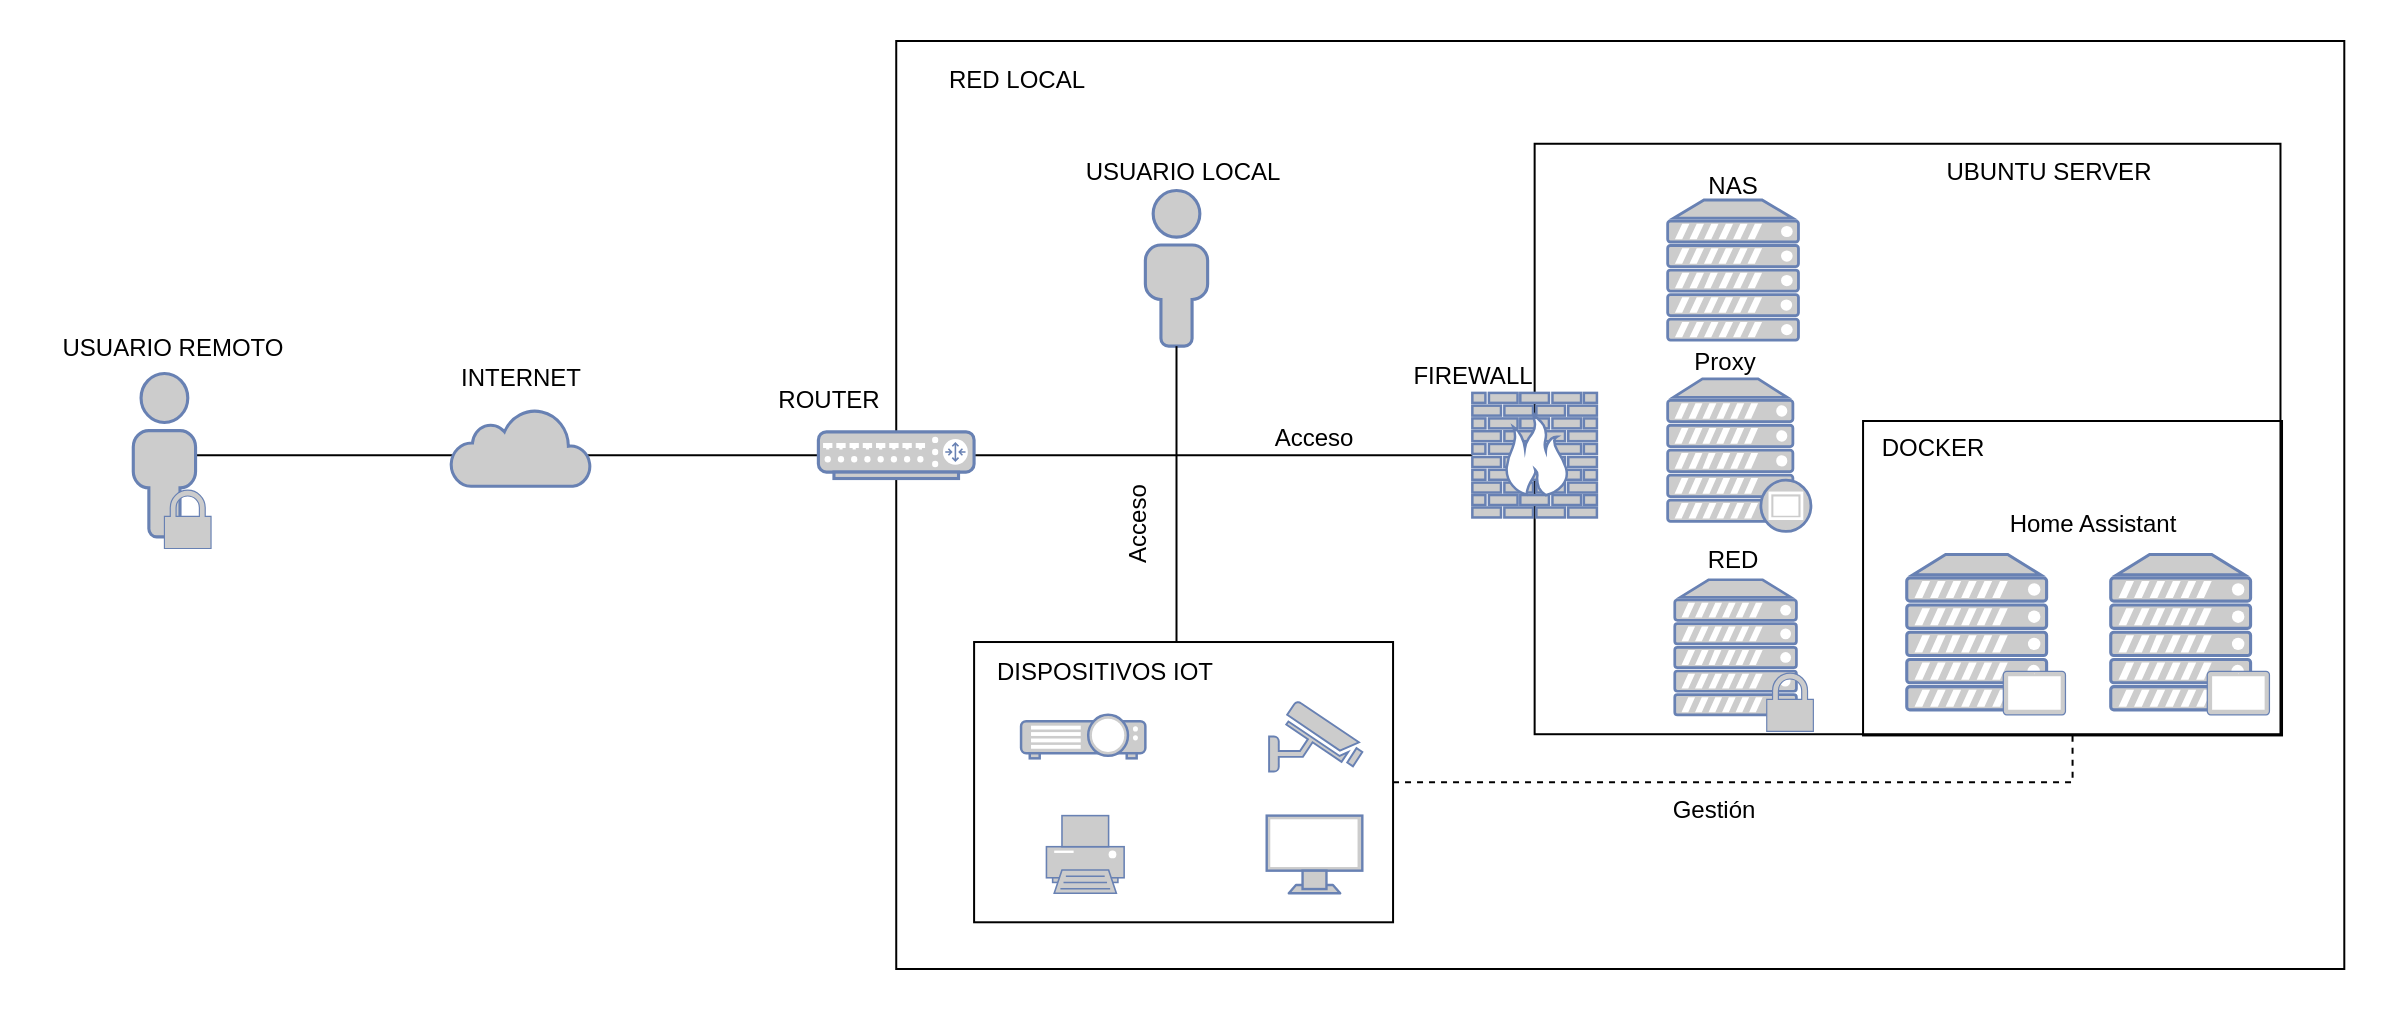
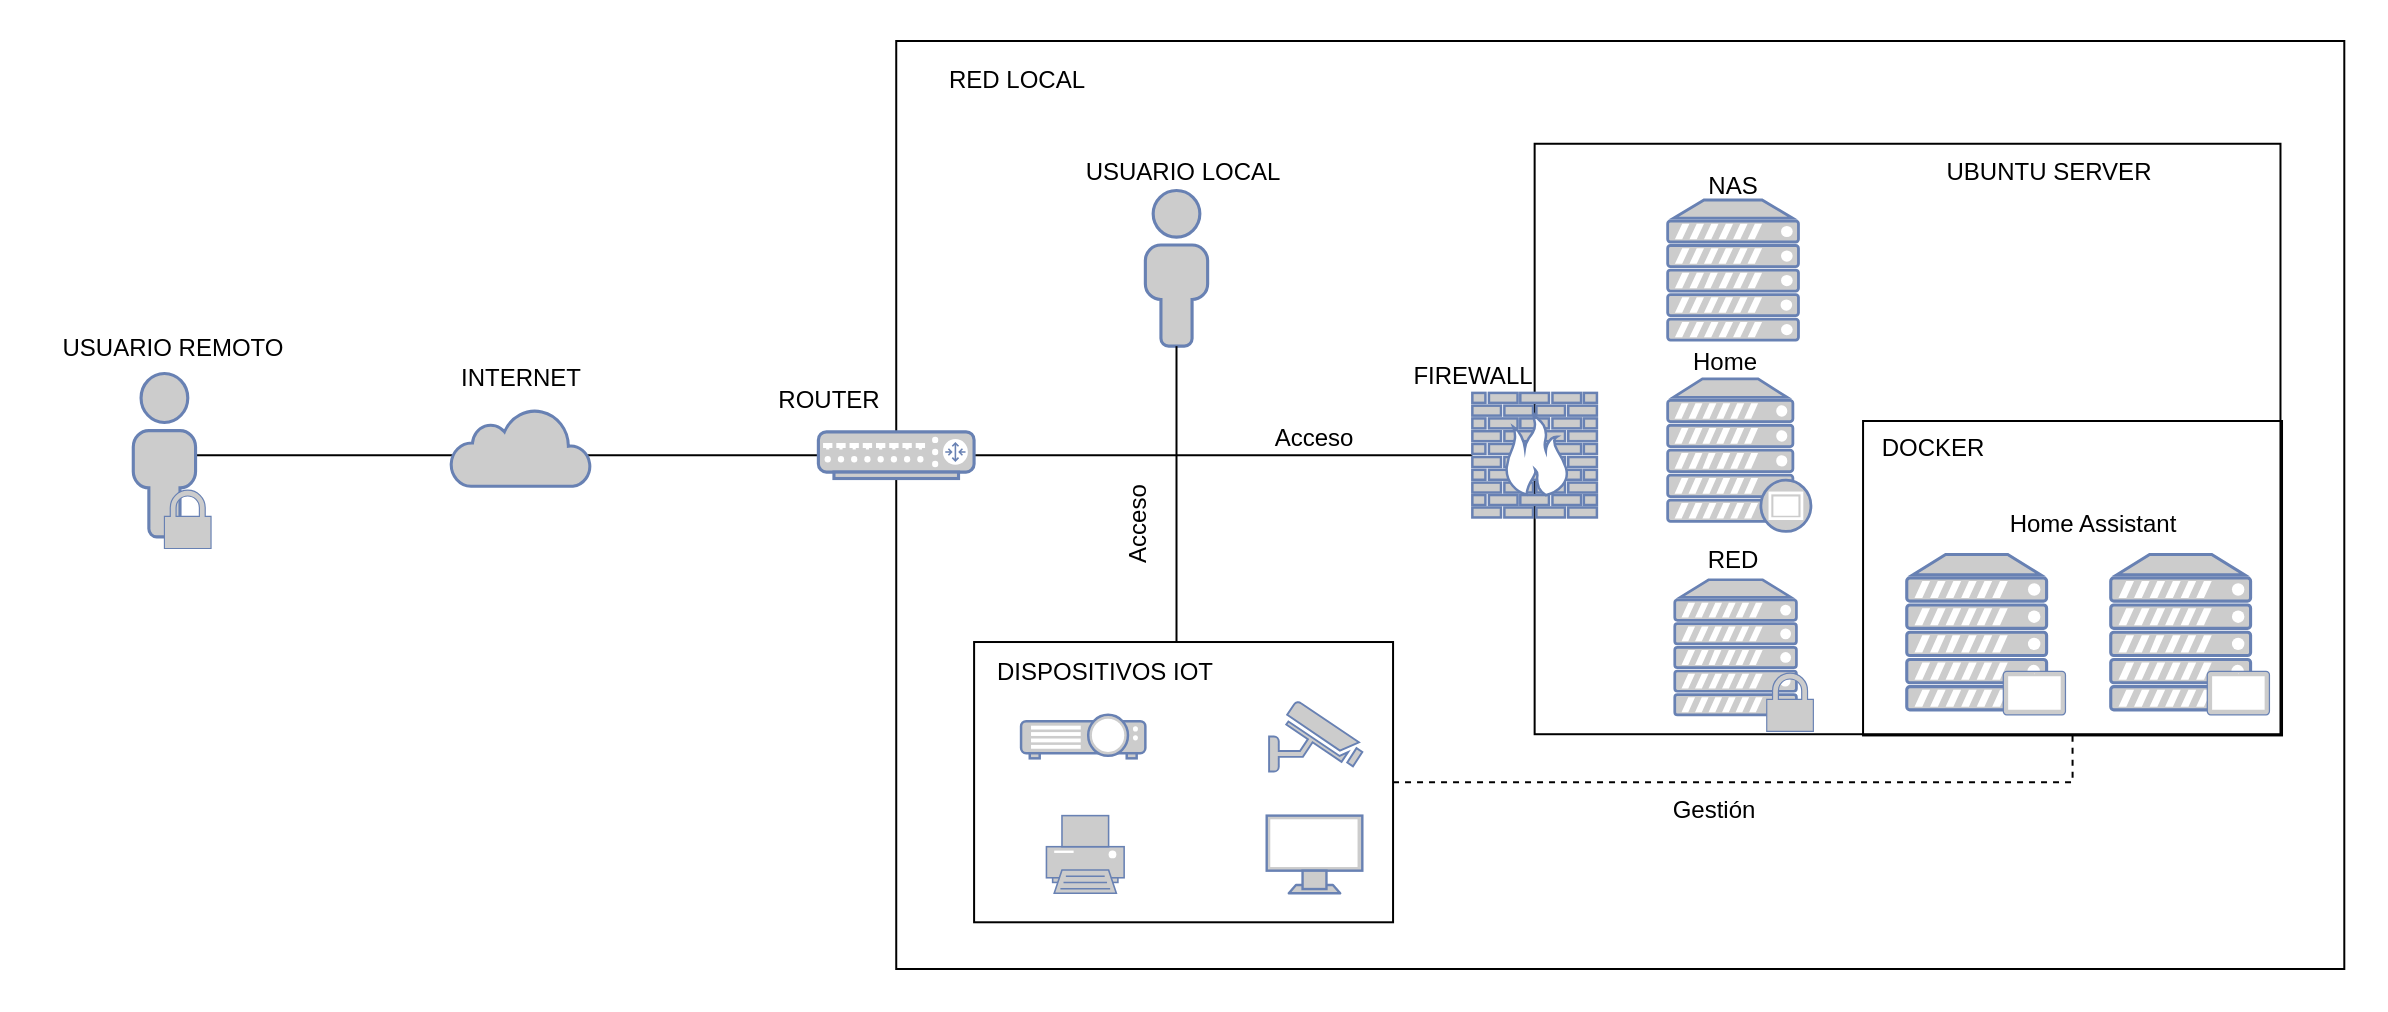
node "Proxy": label "Proxy" -> "Home"
